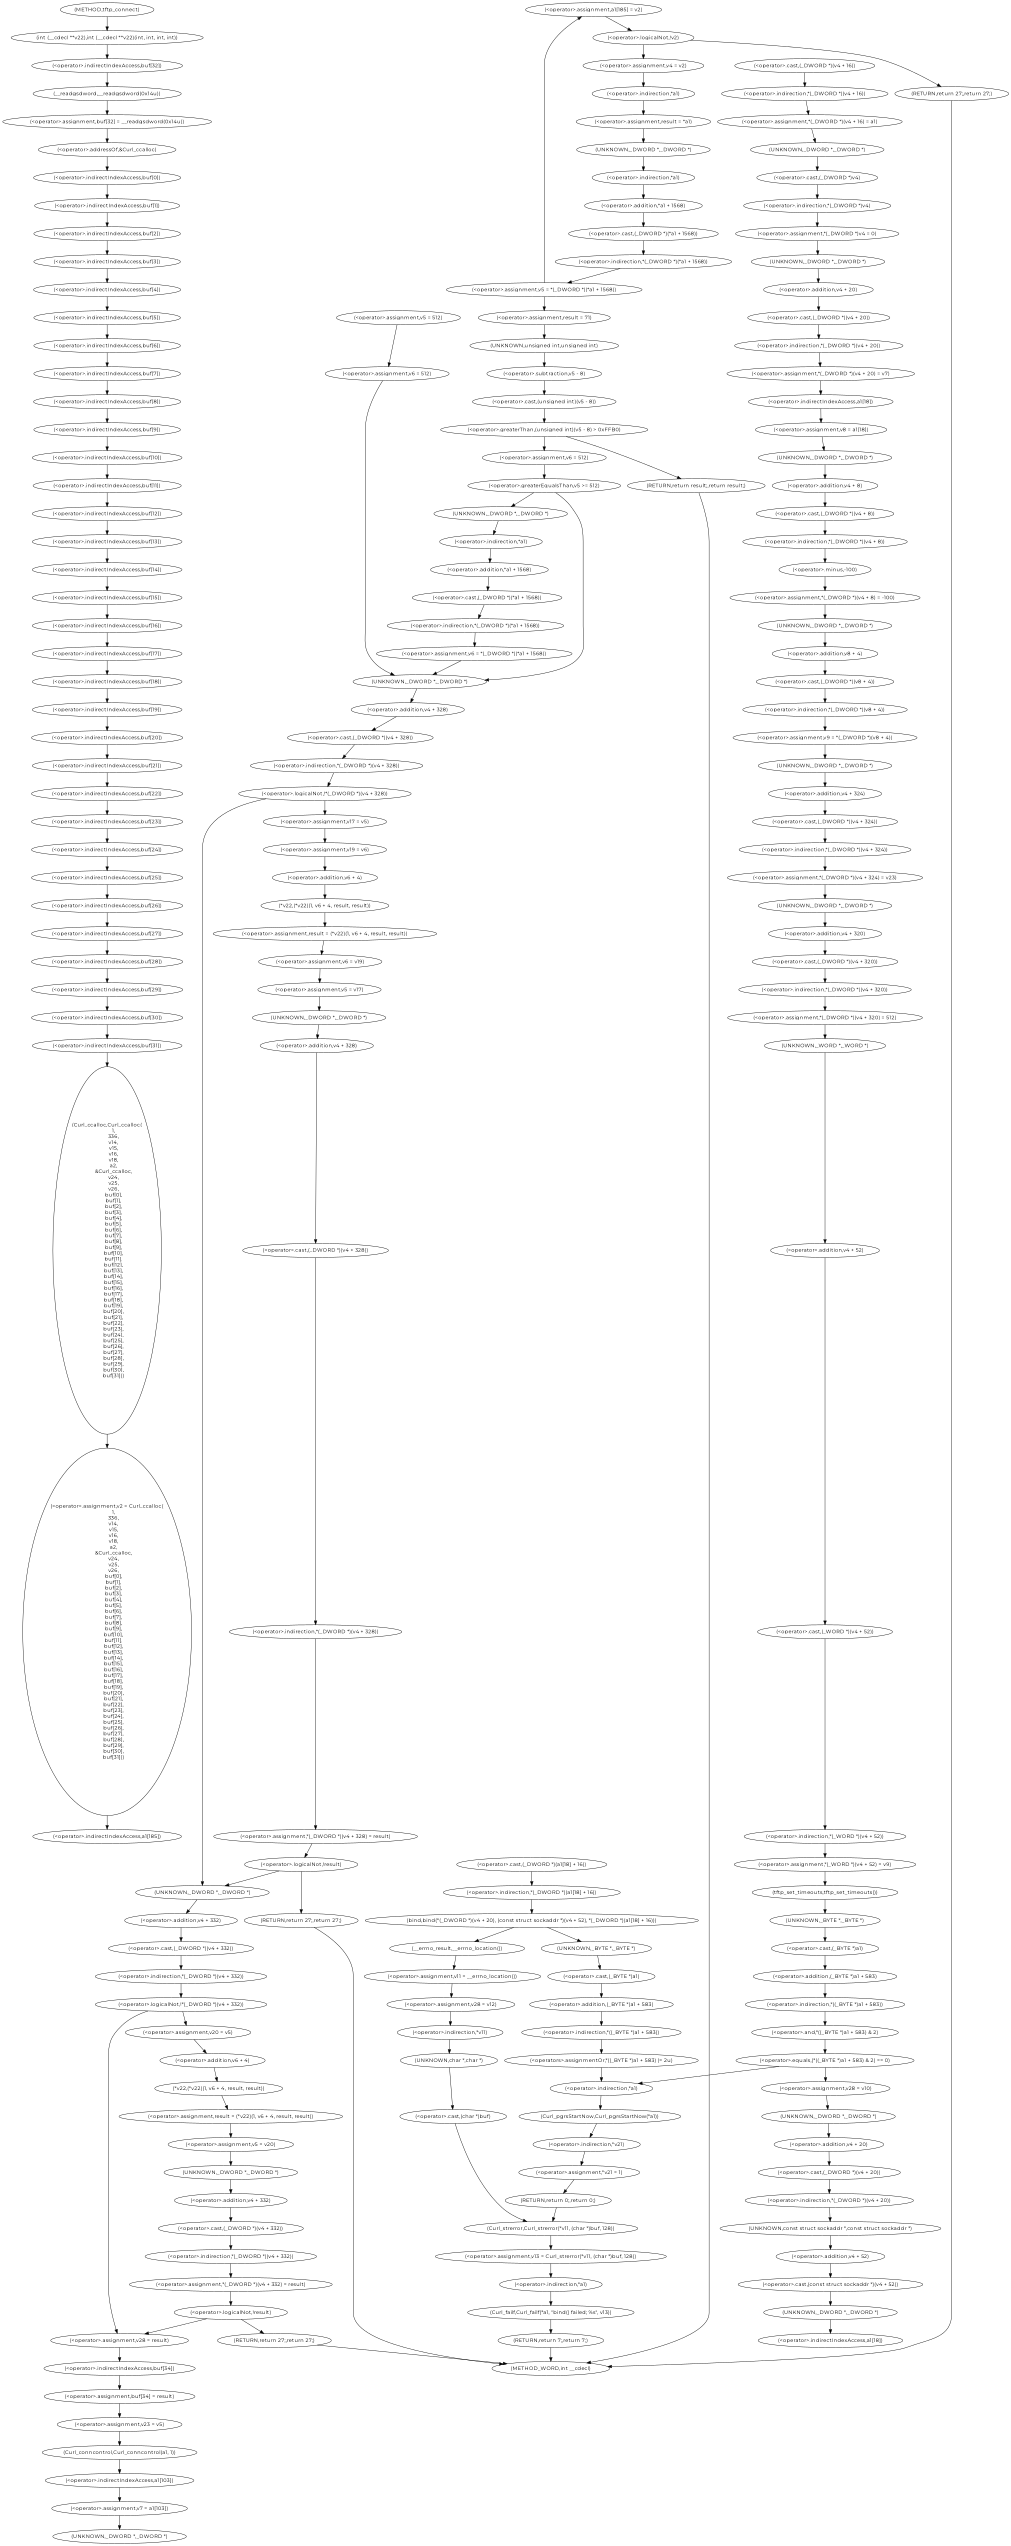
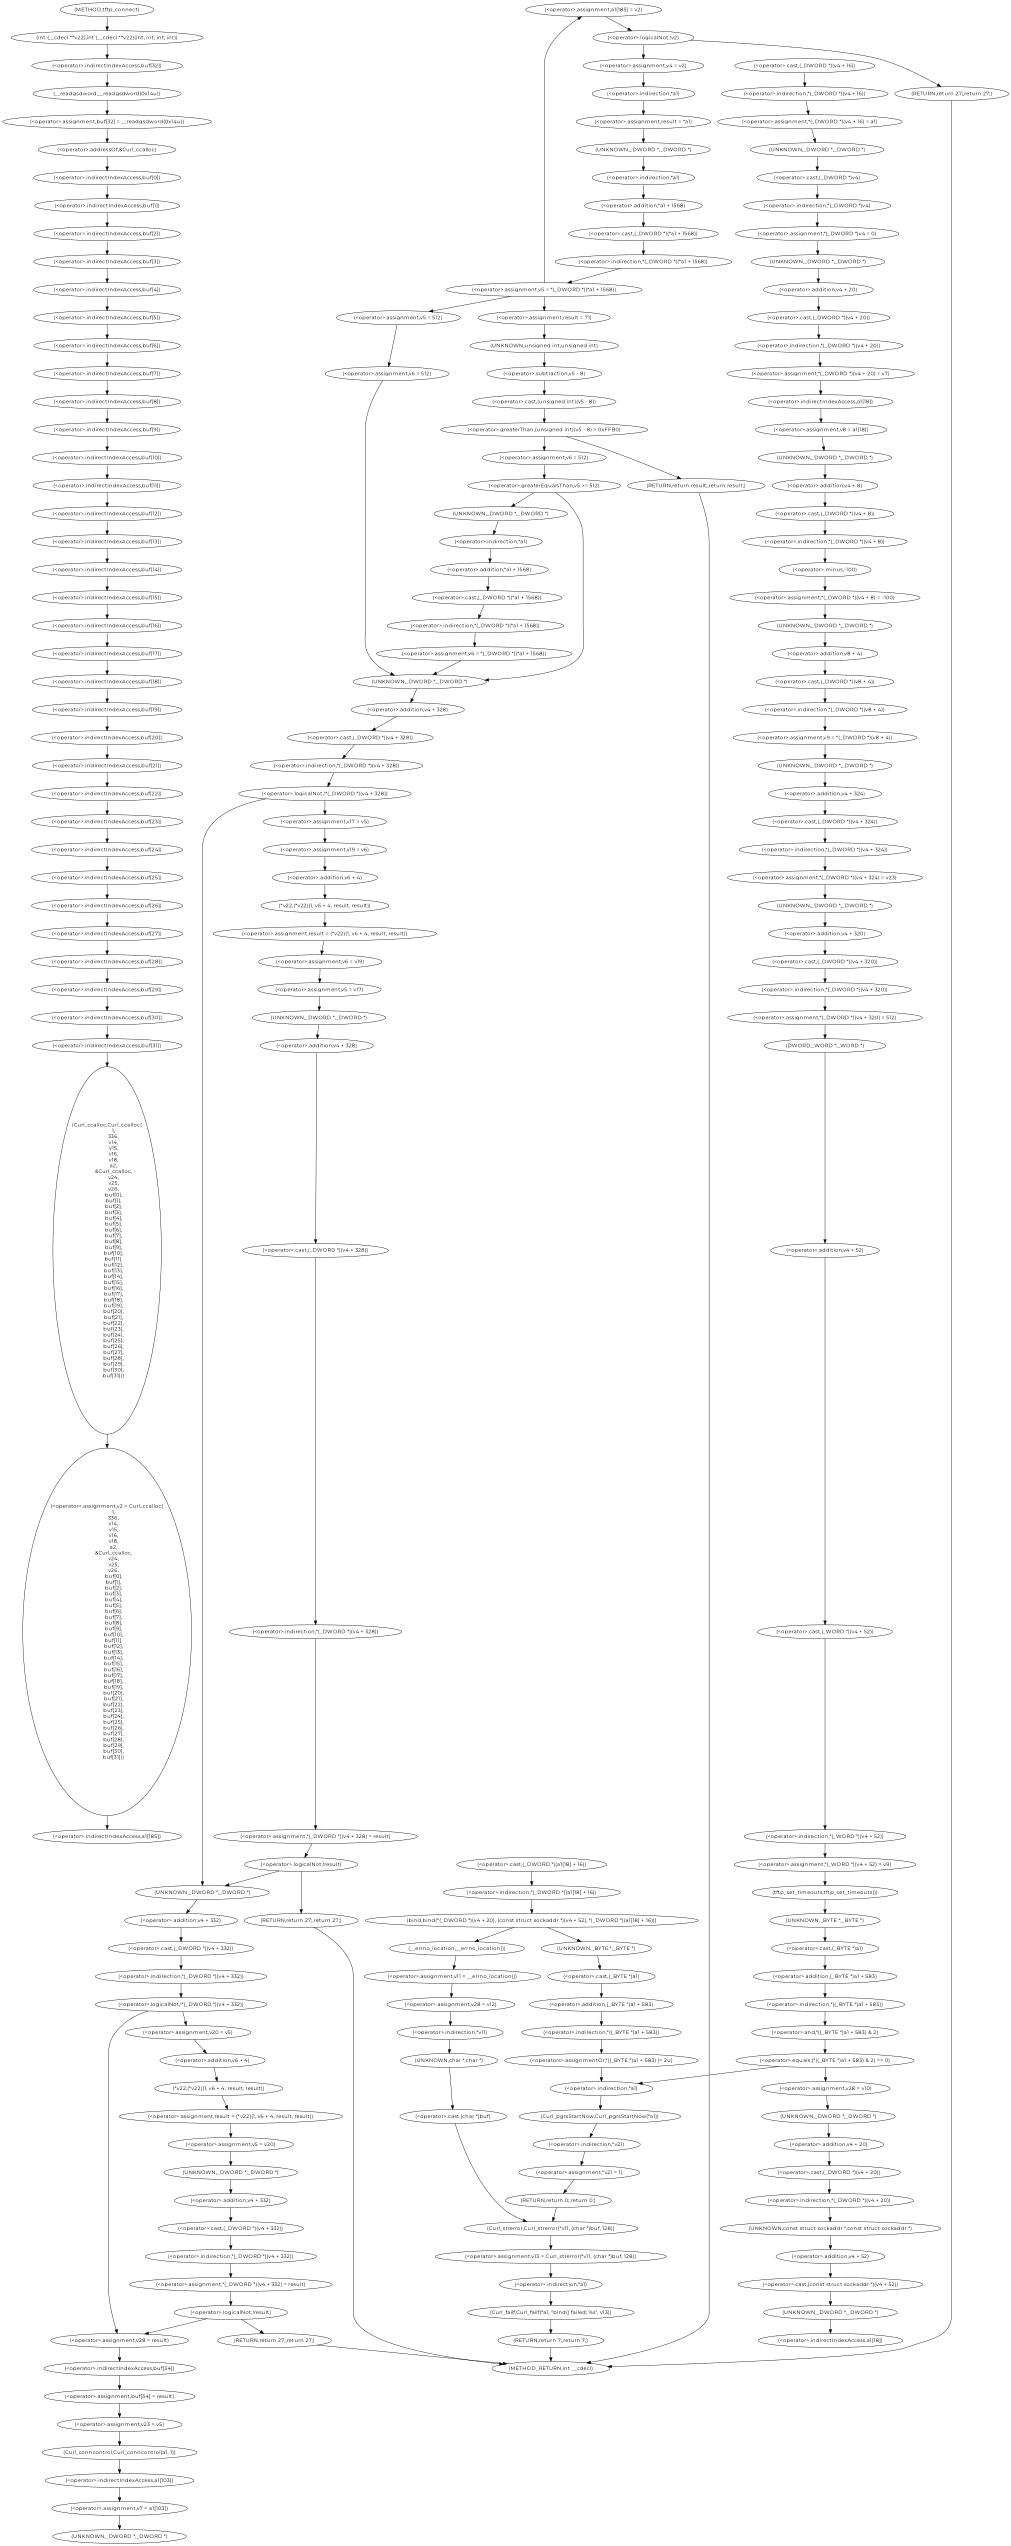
edge "(<operator>.assignment,v5 = *(_DWORD *)(*a1 + 1568))" -> "(<operator>.assignment,v5 = 512)": added
node "(UNKNOWN,_WORD *,_WORD *)": label "(UNKNOWN,_WORD *,_WORD *)" -> "(DWORD,_WORD *,_WORD *)"
node "(__errno_result,__errno_location())": label "(__errno_result,__errno_location())" -> "(__errno_location,__errno_location())"
node "(METHOD_WORD,int __cdecl)": label "(METHOD_WORD,int __cdecl)" -> "(METHOD_RETURN,int __cdecl)"
